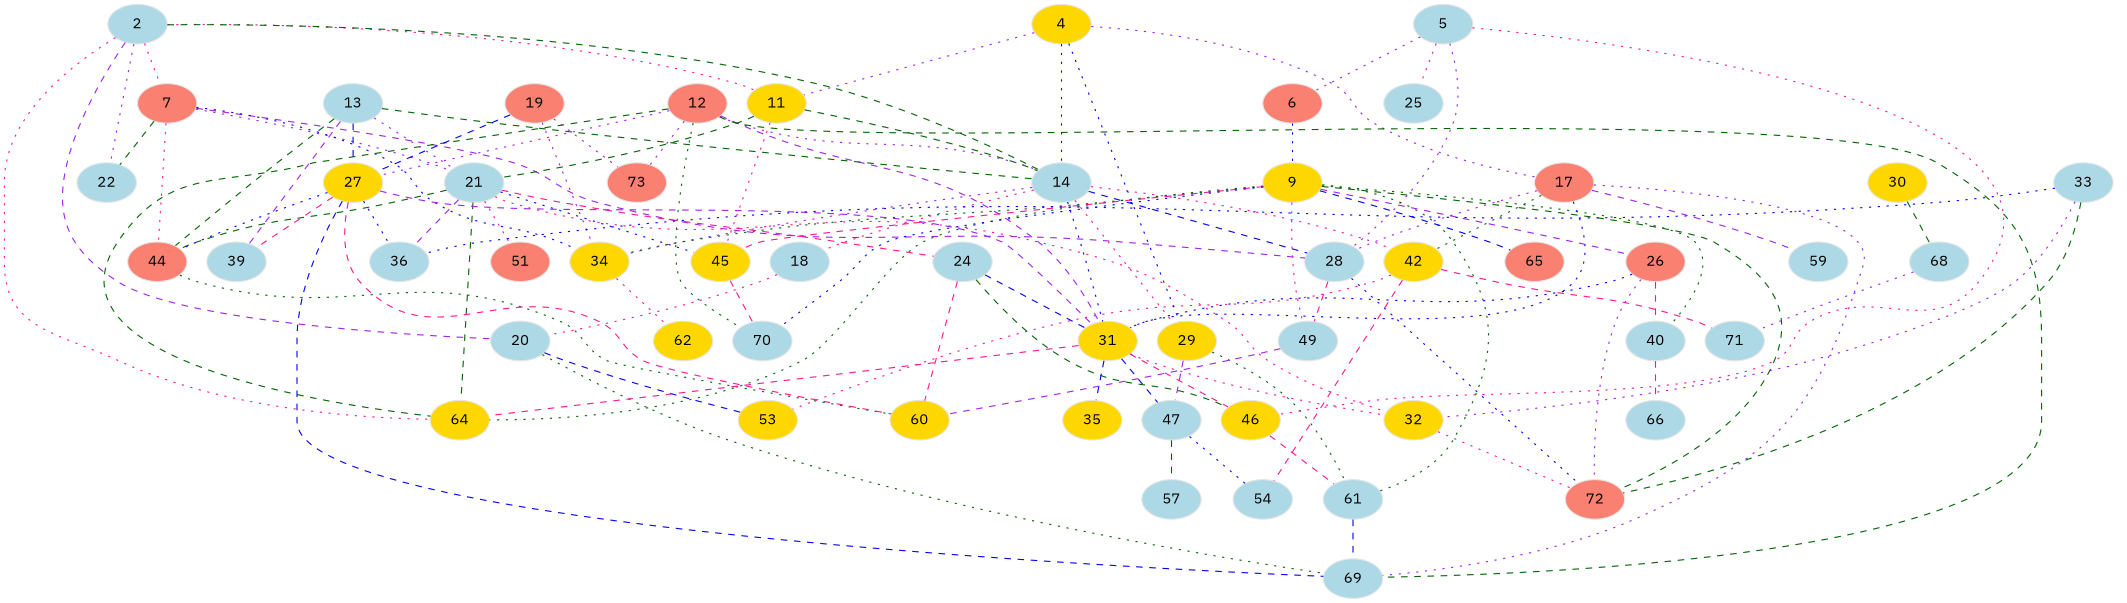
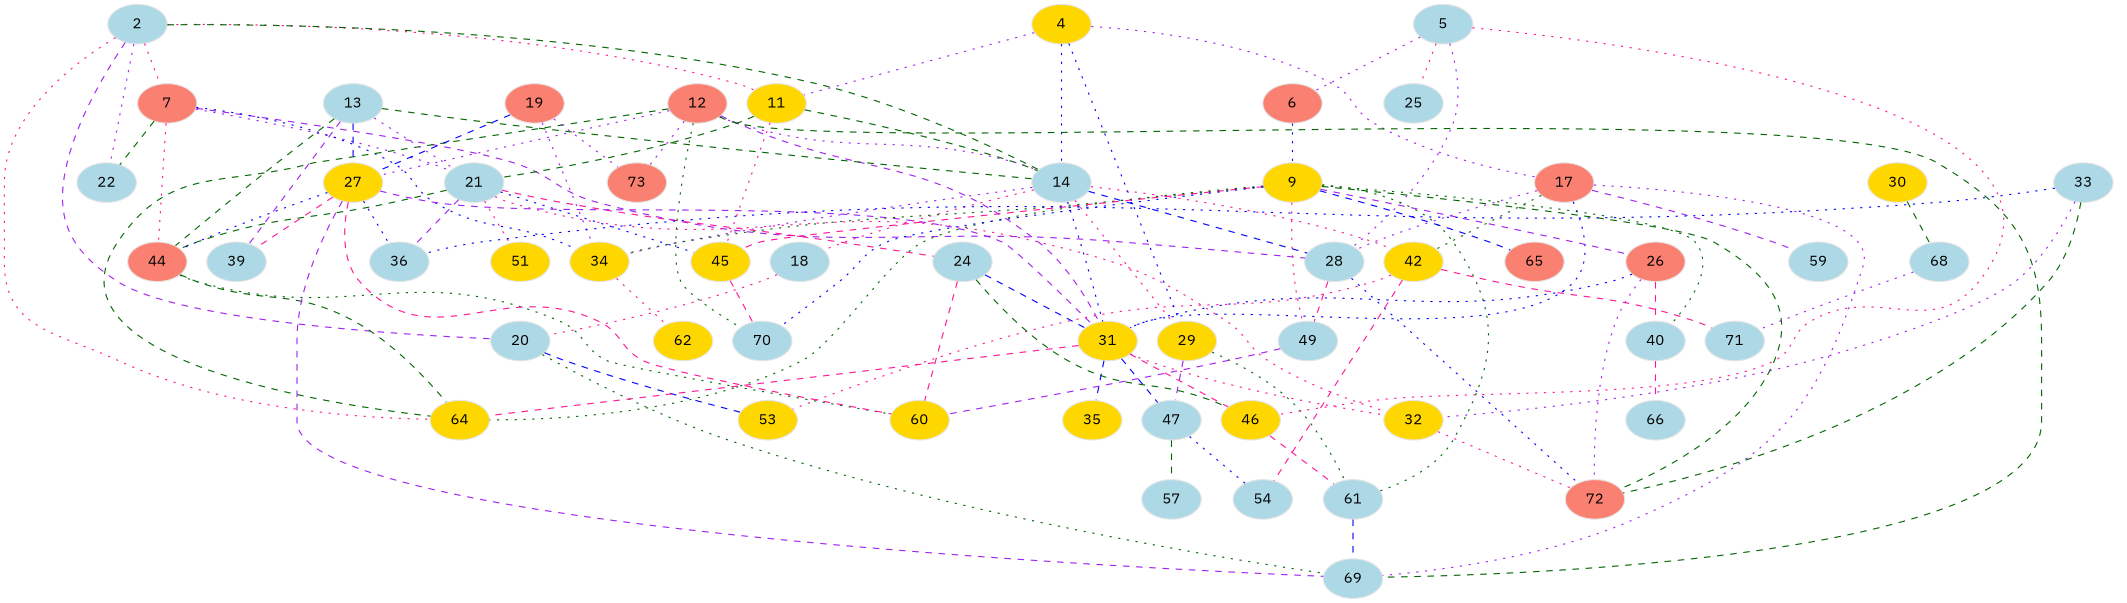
node "51": fillcolor salmon -> gold
edge "21" -- "64": now "44" -- "64"
edge "27" -- "69": color blue -> purple
